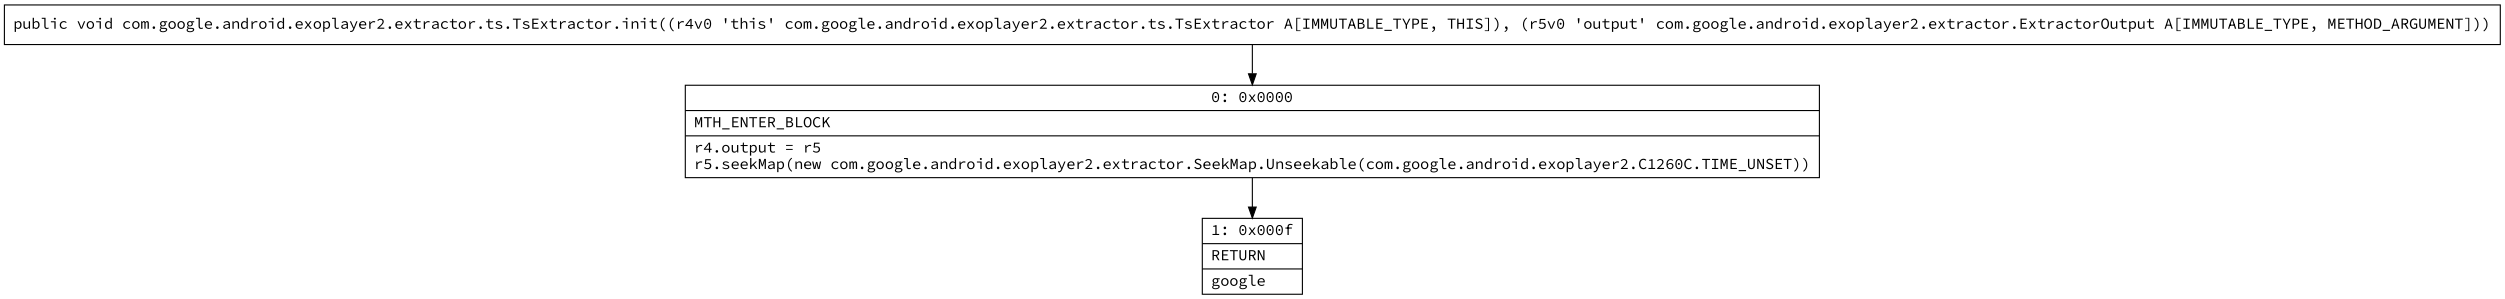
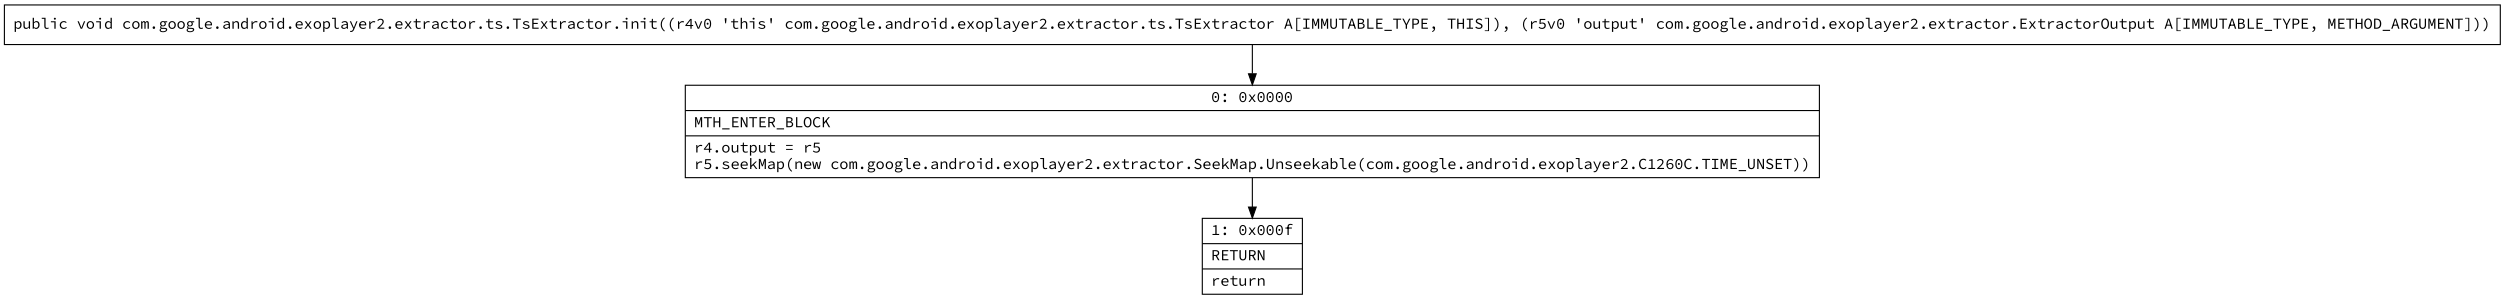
node "1: 0x000f": text "google" -> "return"
